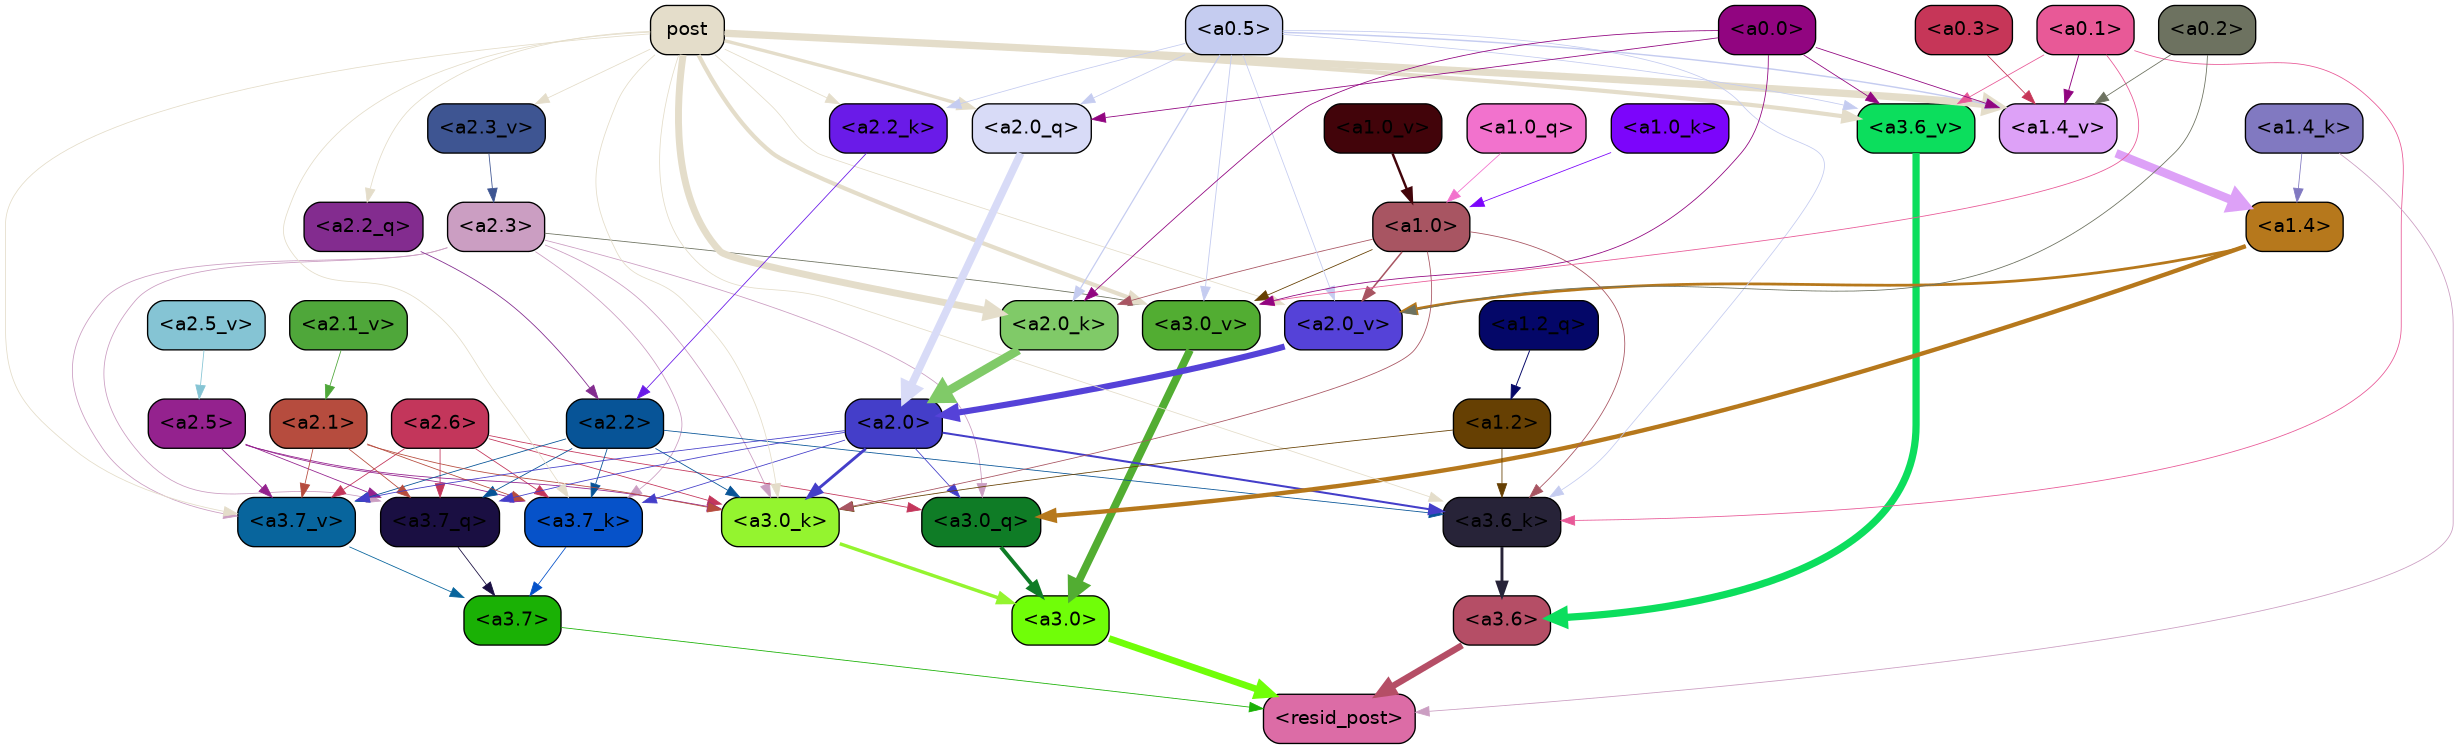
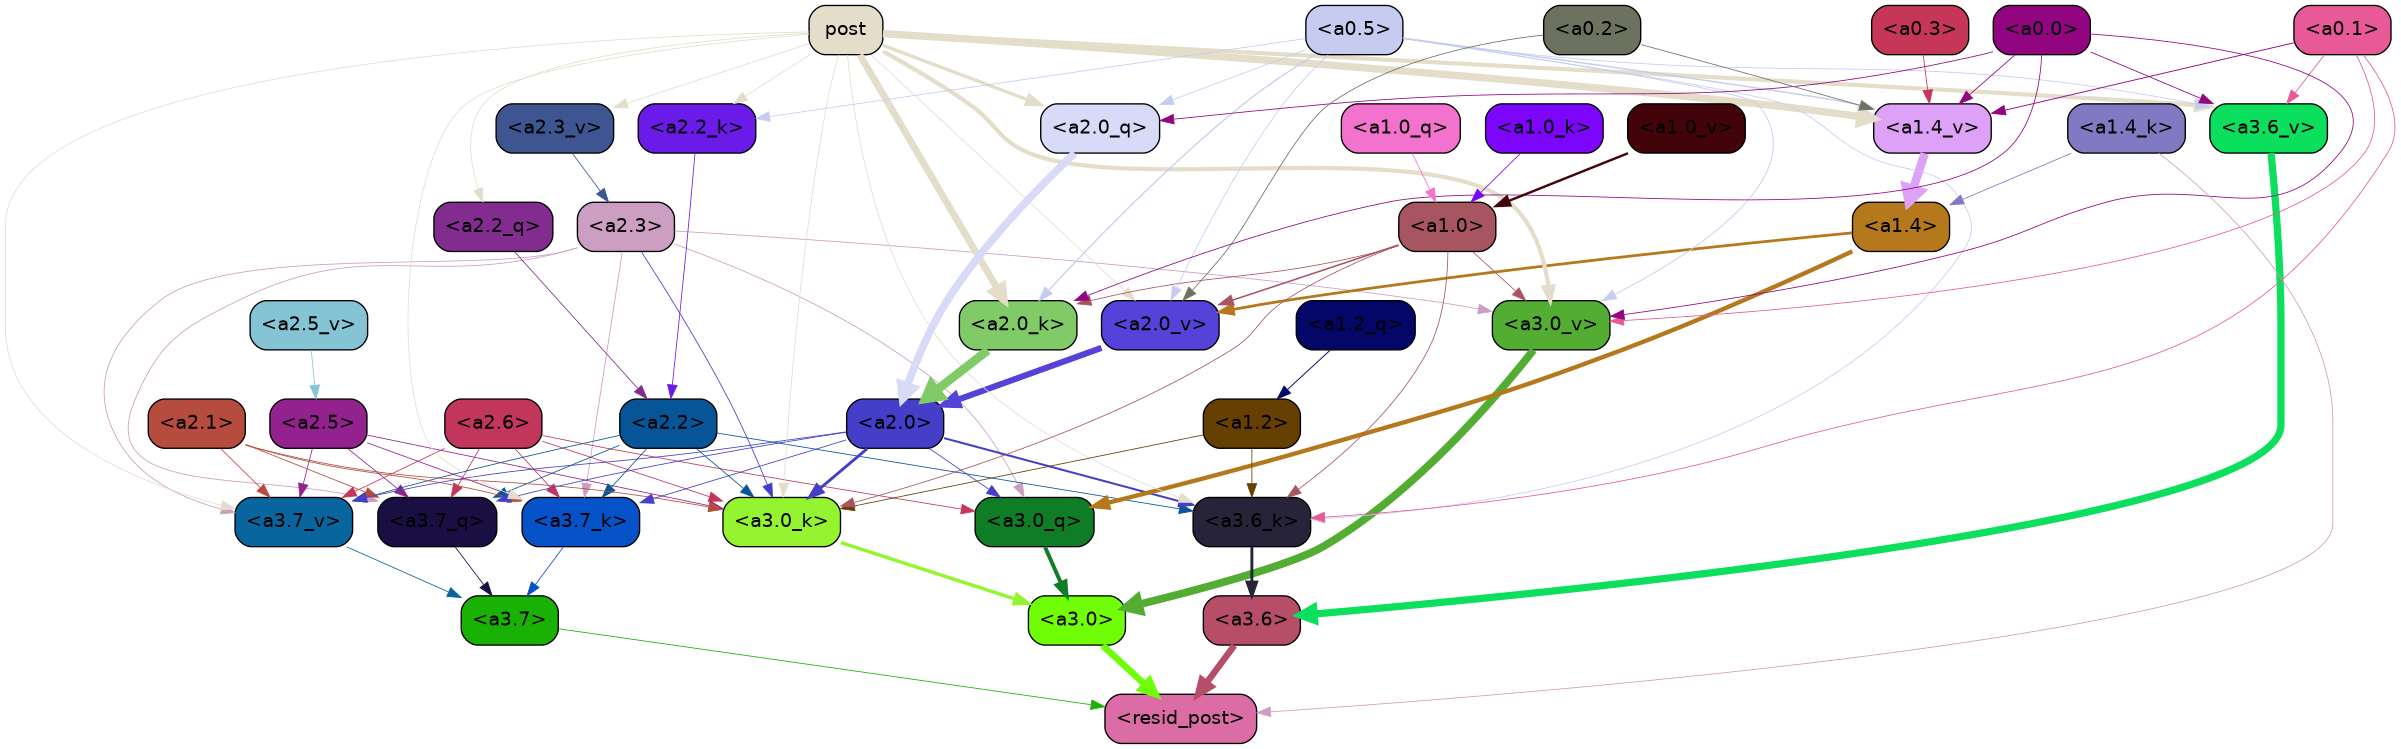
edge "<a2.3>" -> "<a3.0_v>": color #6d7260 -> #cb9ec2
edge "<a1.0>" -> "<a3.0_v>": color #664003 -> #a85562
node "<a2.1_v>": removed
edge "<a2.3>" -> "<a3.0_k>": color #cb9ec2 -> #443ec9
